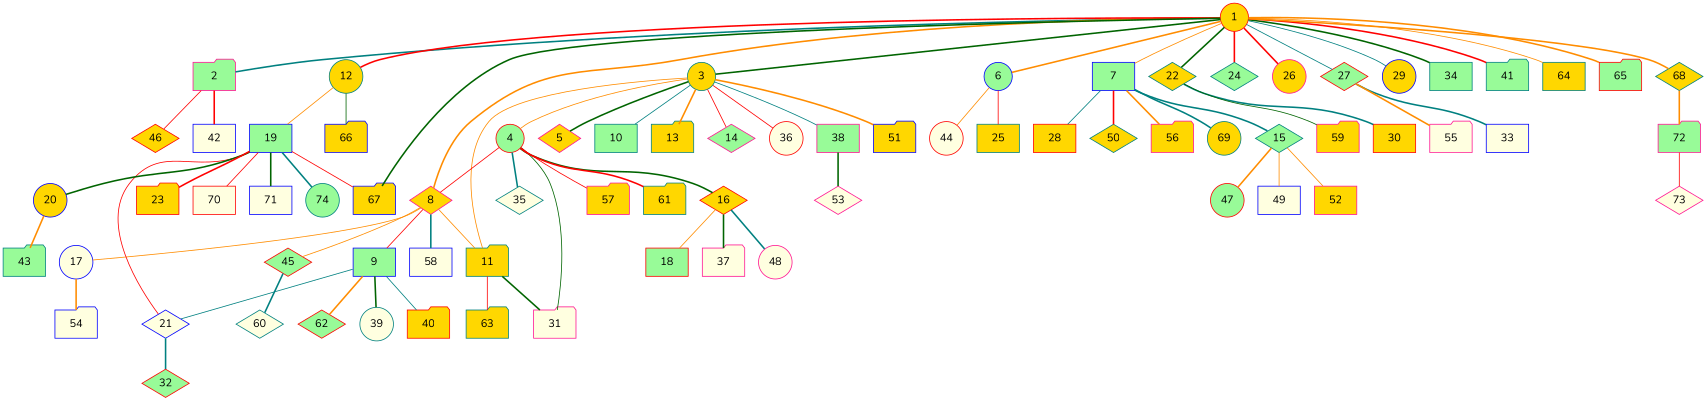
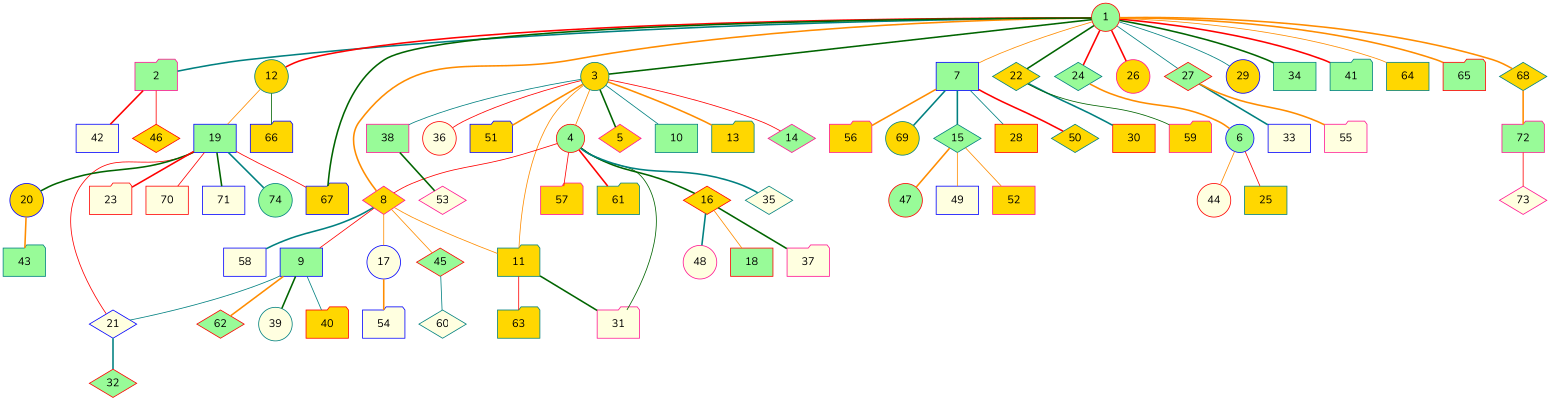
node "1": fillcolor gold -> palegreen
edge "1" -- "6": now "24" -- "6"
node "23": fillcolor gold -> lightyellow
edge "45" -- "60": style bold -> solid
